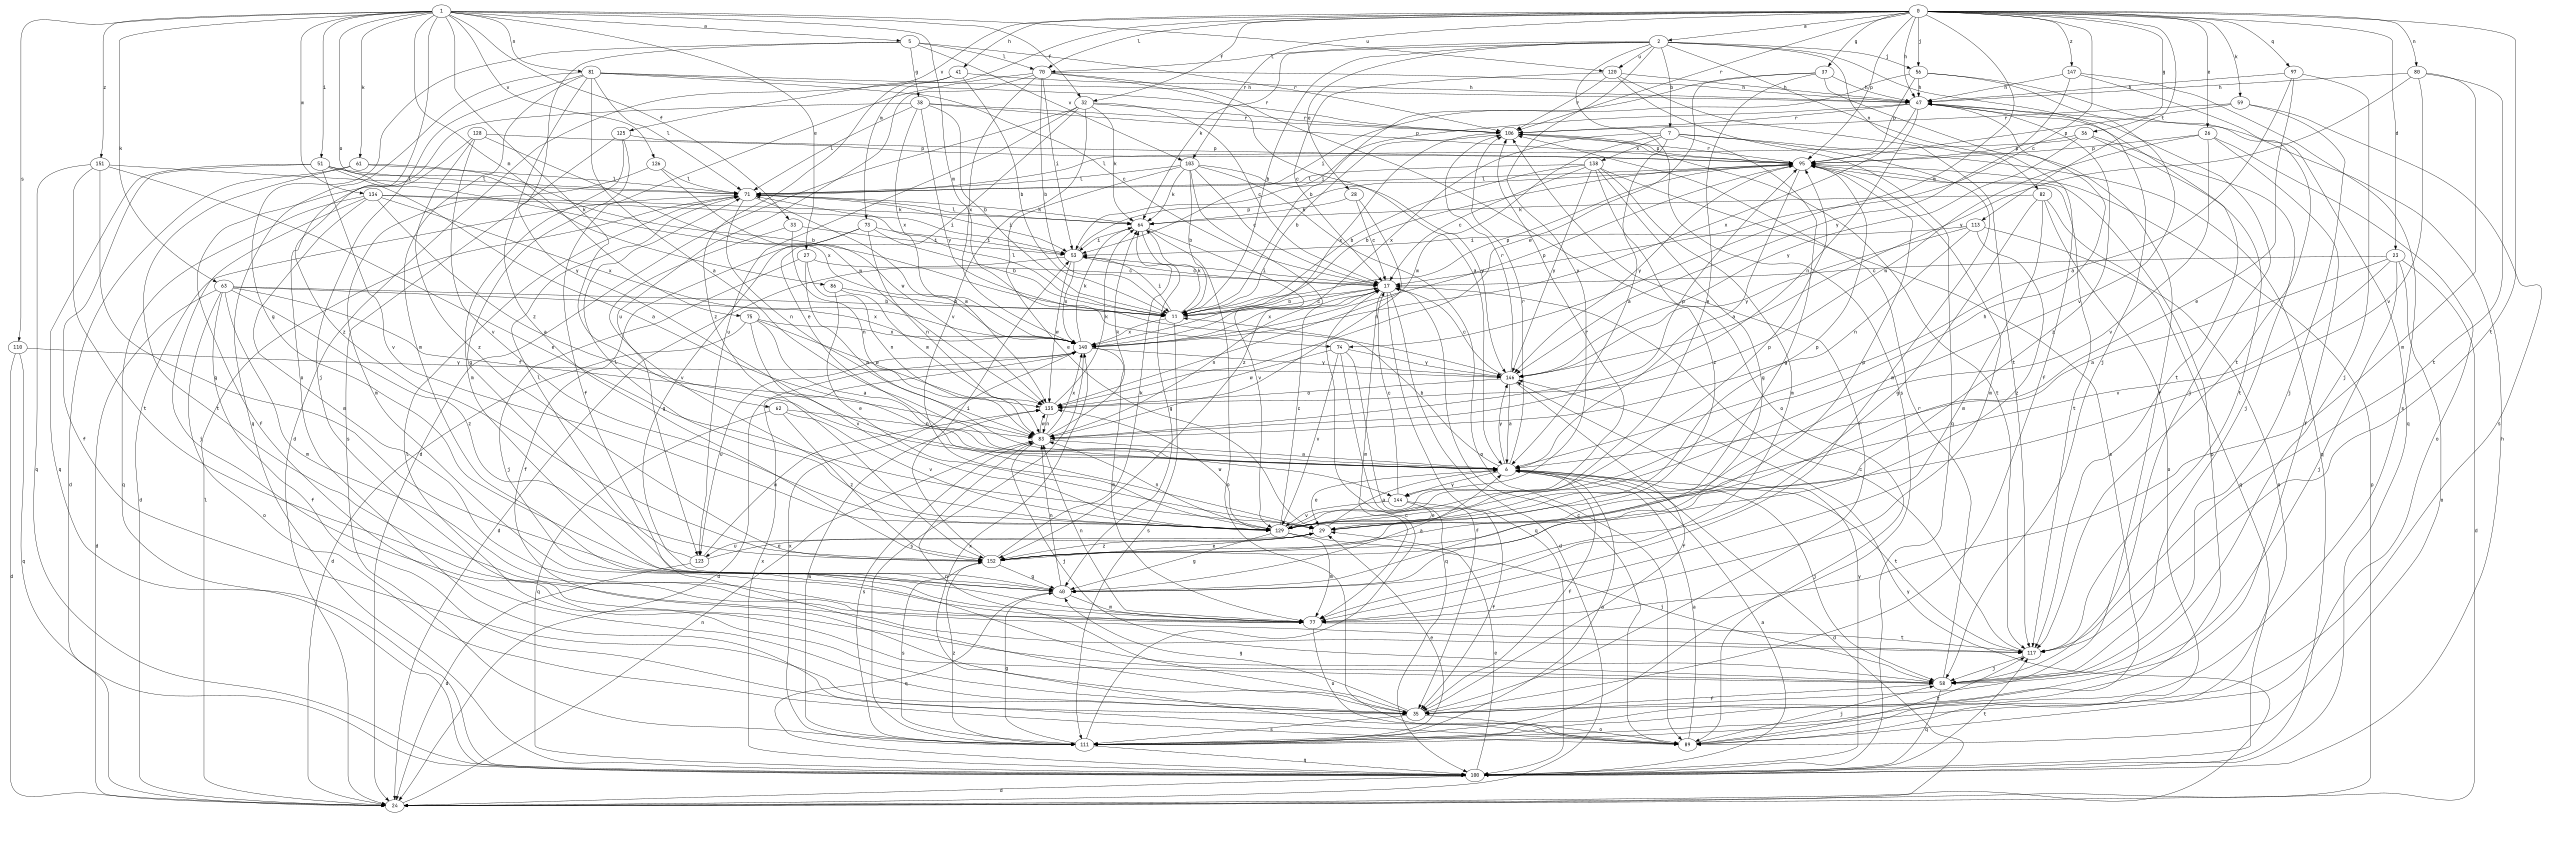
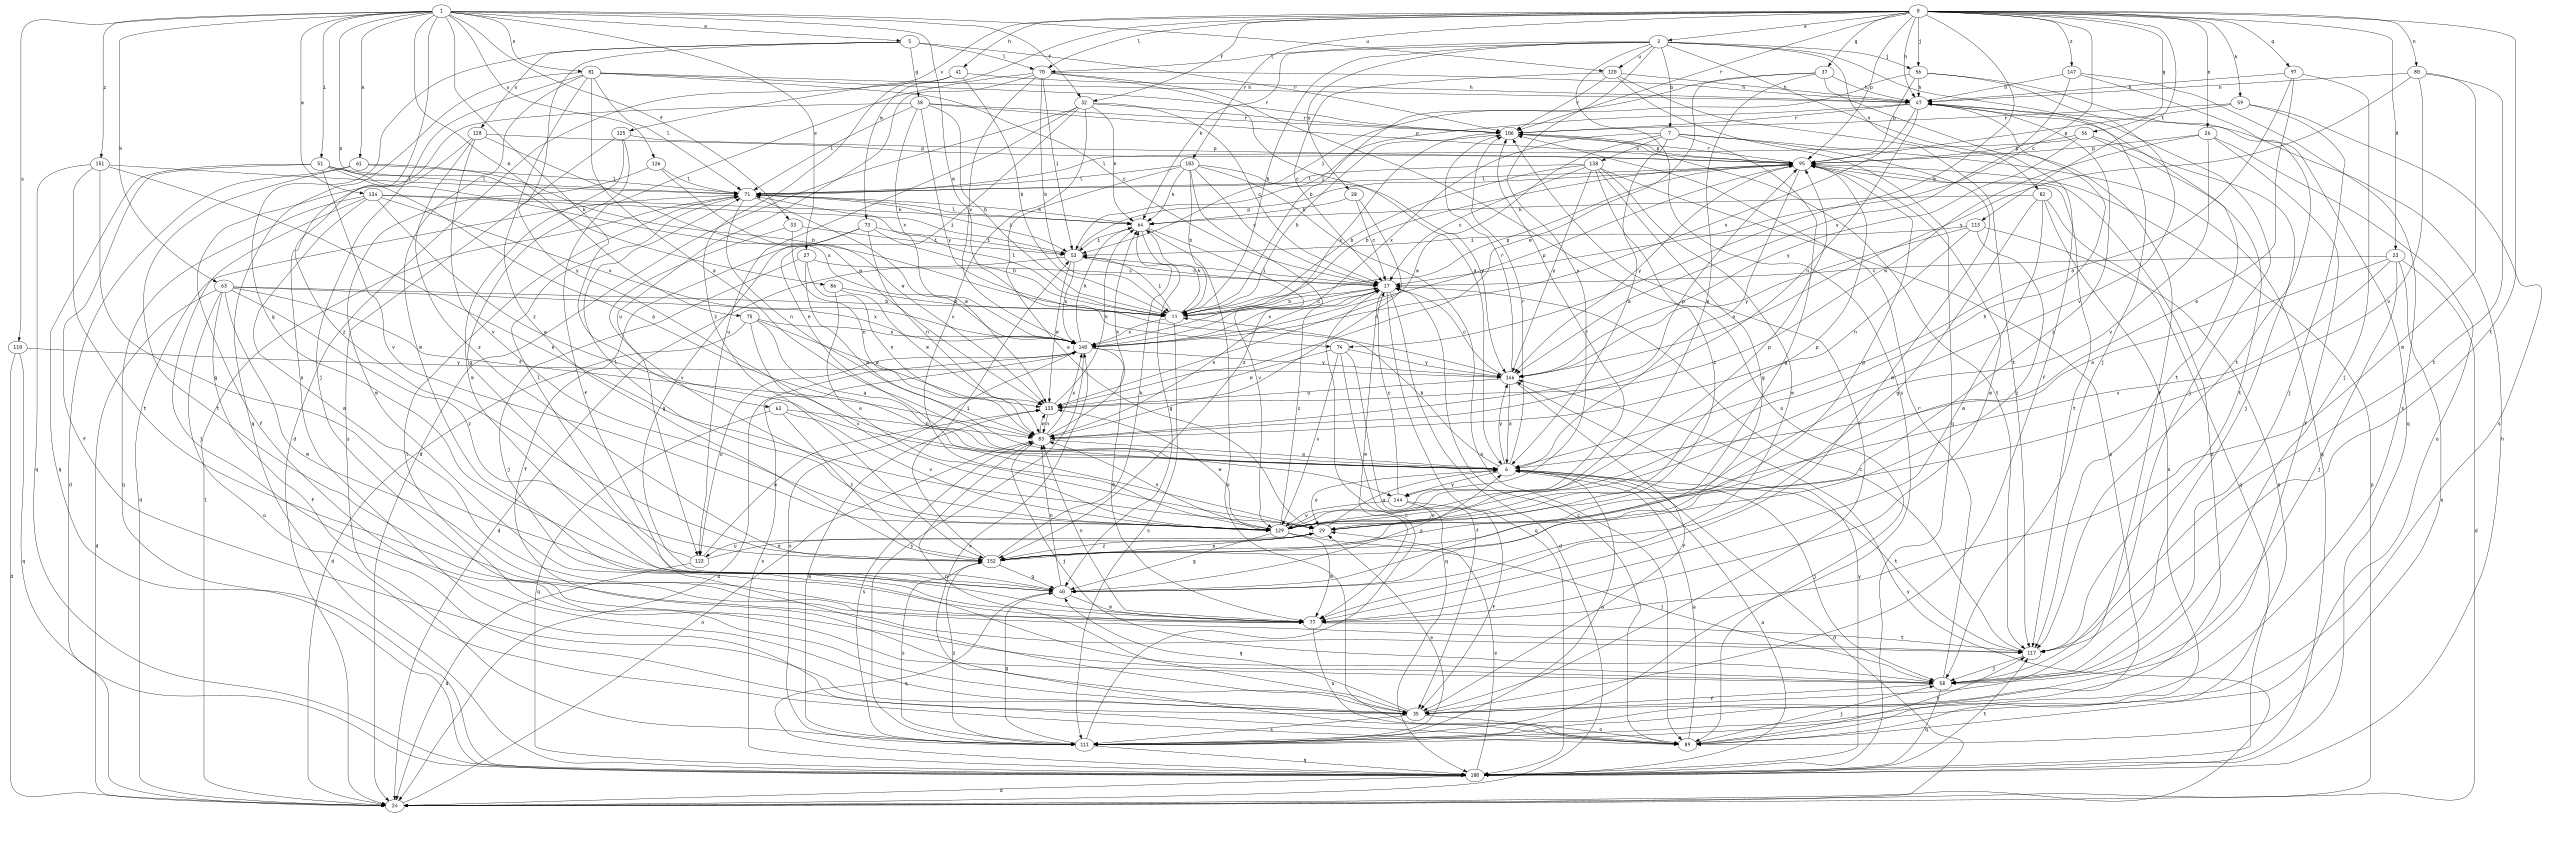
edge "5" -> "103": now "5" -> "128"
edge "6" -> "35": removed, label "f"
